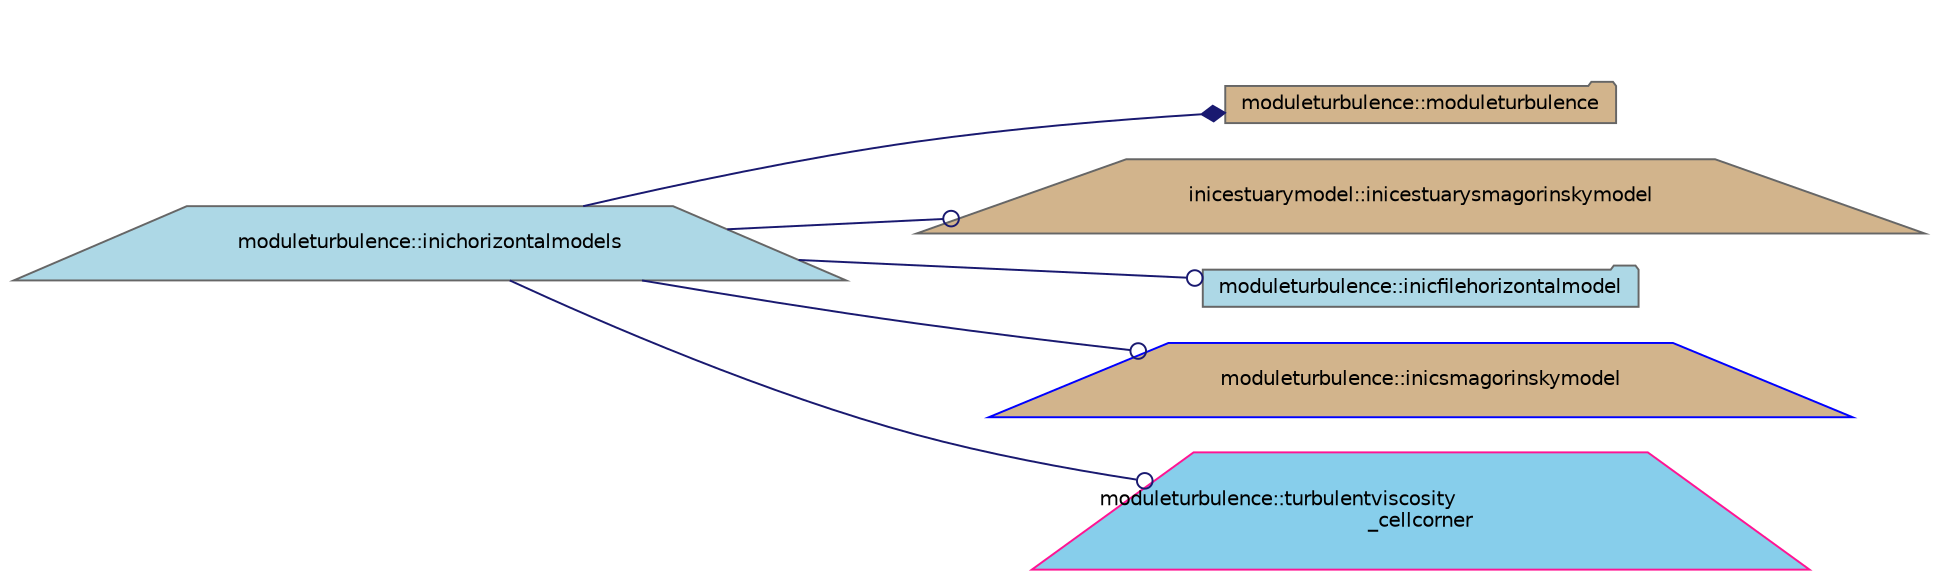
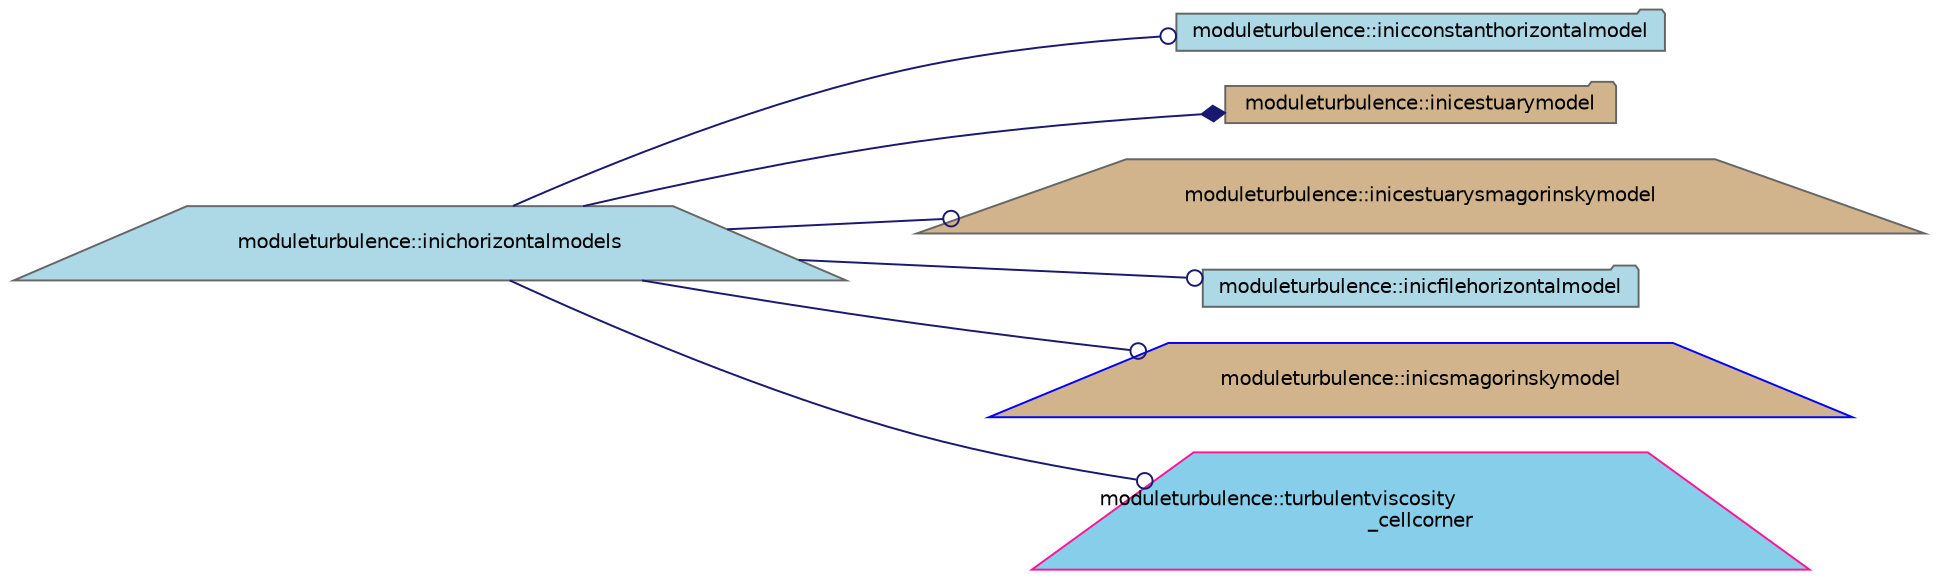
node "moduleturbulence::inicconstanthorizontalmodel": added
node "moduleturbulence::moduleturbulence": label "moduleturbulence::moduleturbulence" -> "moduleturbulence::inicestuarymodel"
node "inicestuarymodel::inicestuarysmagorinskymodel": label "inicestuarymodel::inicestuarysmagorinskymodel" -> "moduleturbulence::inicestuarysmagorinskymodel"
